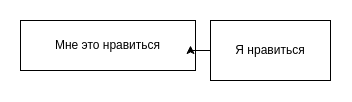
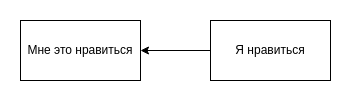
node "Мне это нравиться": size 175x50 -> 120x60
